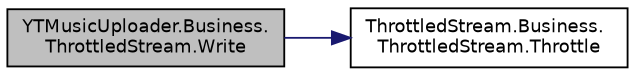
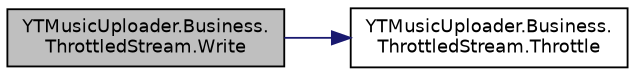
node "ThrottledStream.Business. ThrottledStream.Throttle": label "ThrottledStream.Business. ThrottledStream.Throttle" -> "YTMusicUploader.Business. ThrottledStream.Throttle"
